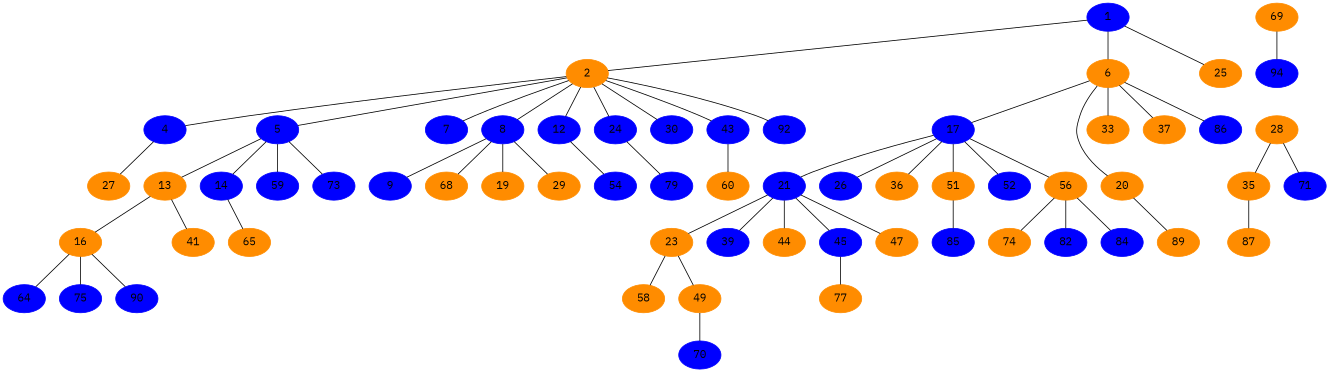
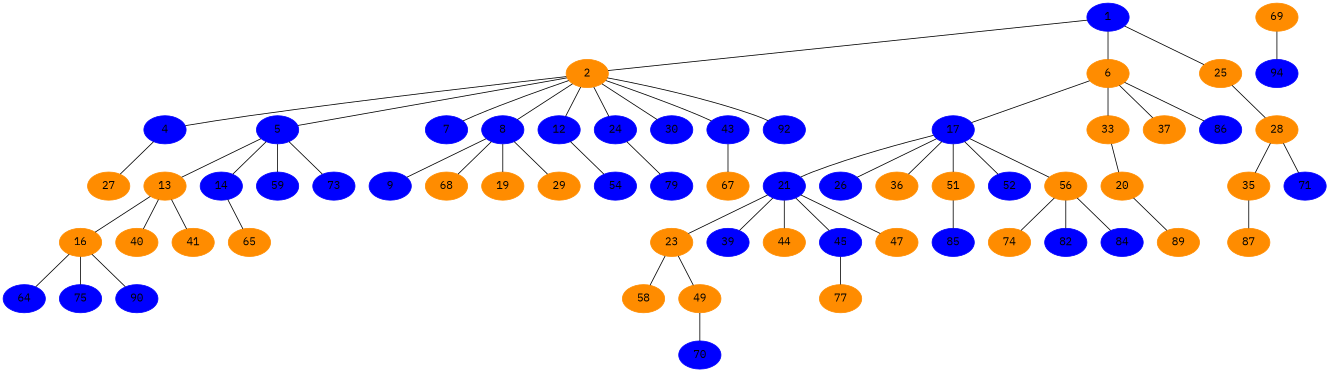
edge "25" -- "28": added
edge "6" -- "20": now "33" -- "20"
node "60": label "60" -> "67"
node "40": added
